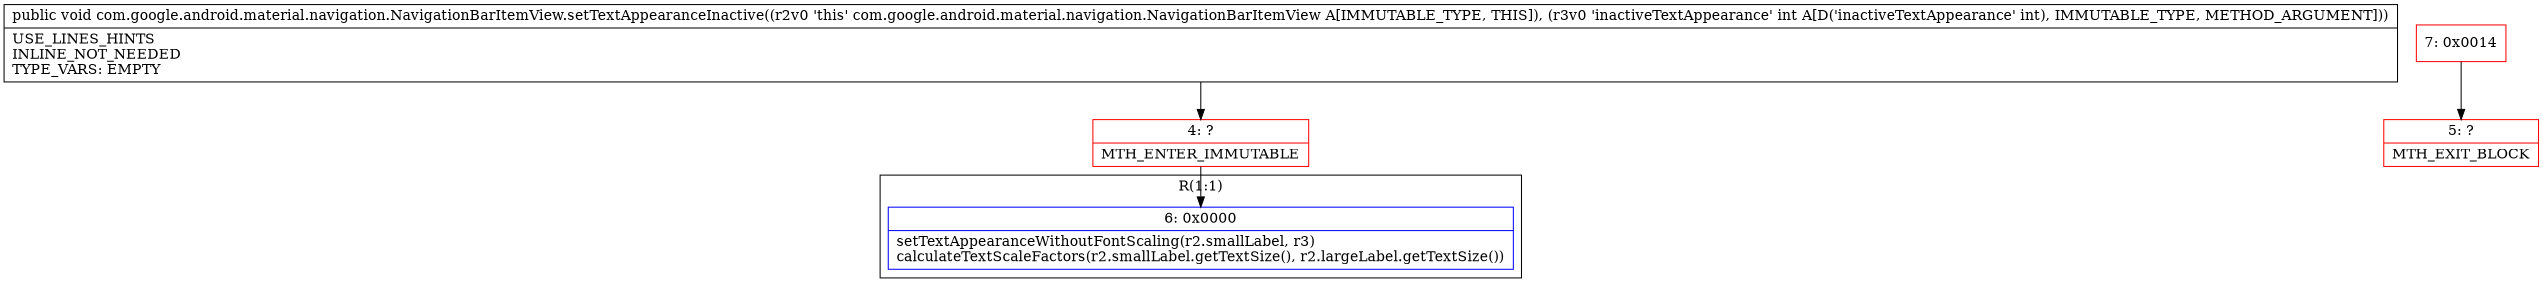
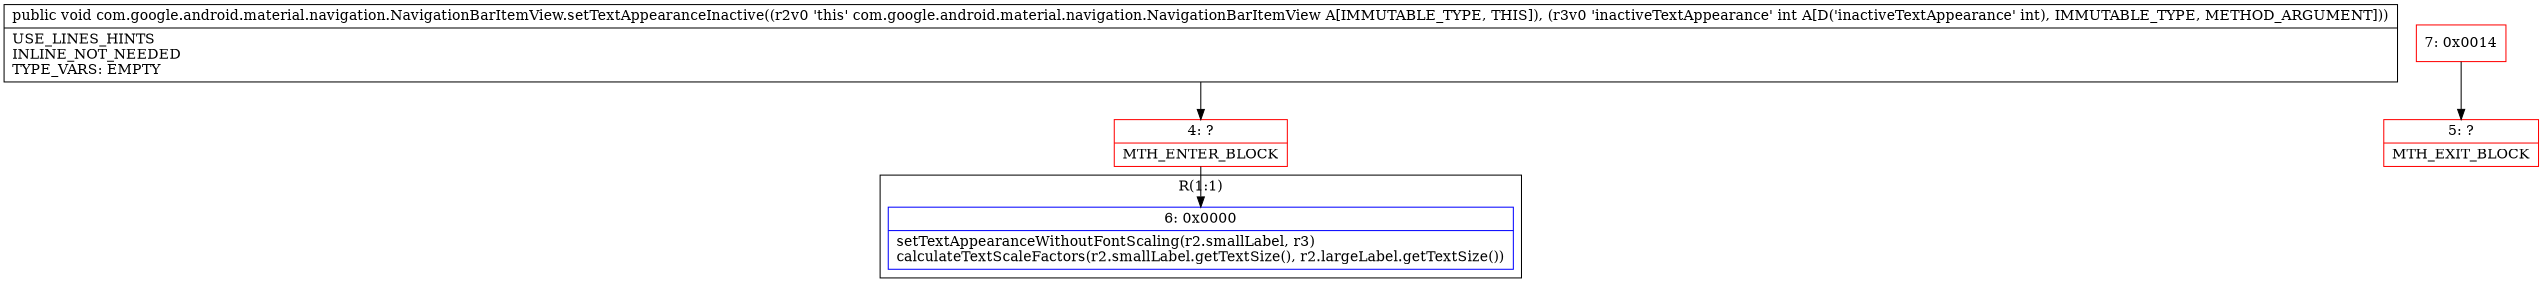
node "4: ?": text "MTH_ENTER_IMMUTABLE" -> "MTH_ENTER_BLOCK"
